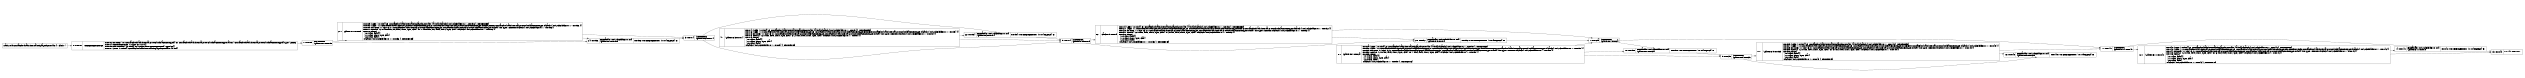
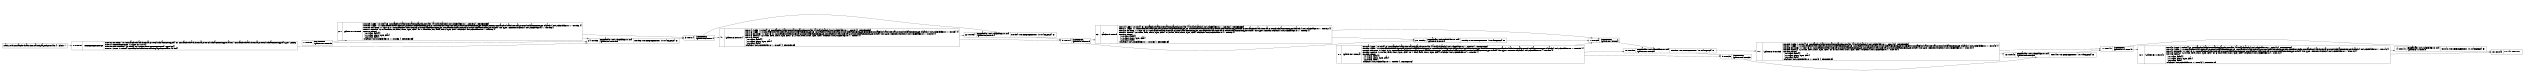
edge "7: 0x002a" -> "11: 0x0040": now "16: 0x004e" -> "11: 0x0040"
edge "0: 0x0000" -> "1: 0x0009": now "0: 0x0000" -> "24: 0x0056"
edge "3: 0x0014" -> "5: 0x001f": now "3: 0x0014" -> "4: ?"
edge "9: 0x0035" -> "10: ?": now "18: 0x0050" -> "10: ?"
